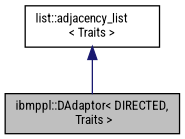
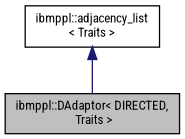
node "list::adjacency_list < Traits >": label "list::adjacency_list < Traits >" -> "ibmppl::adjacency_list < Traits >"
